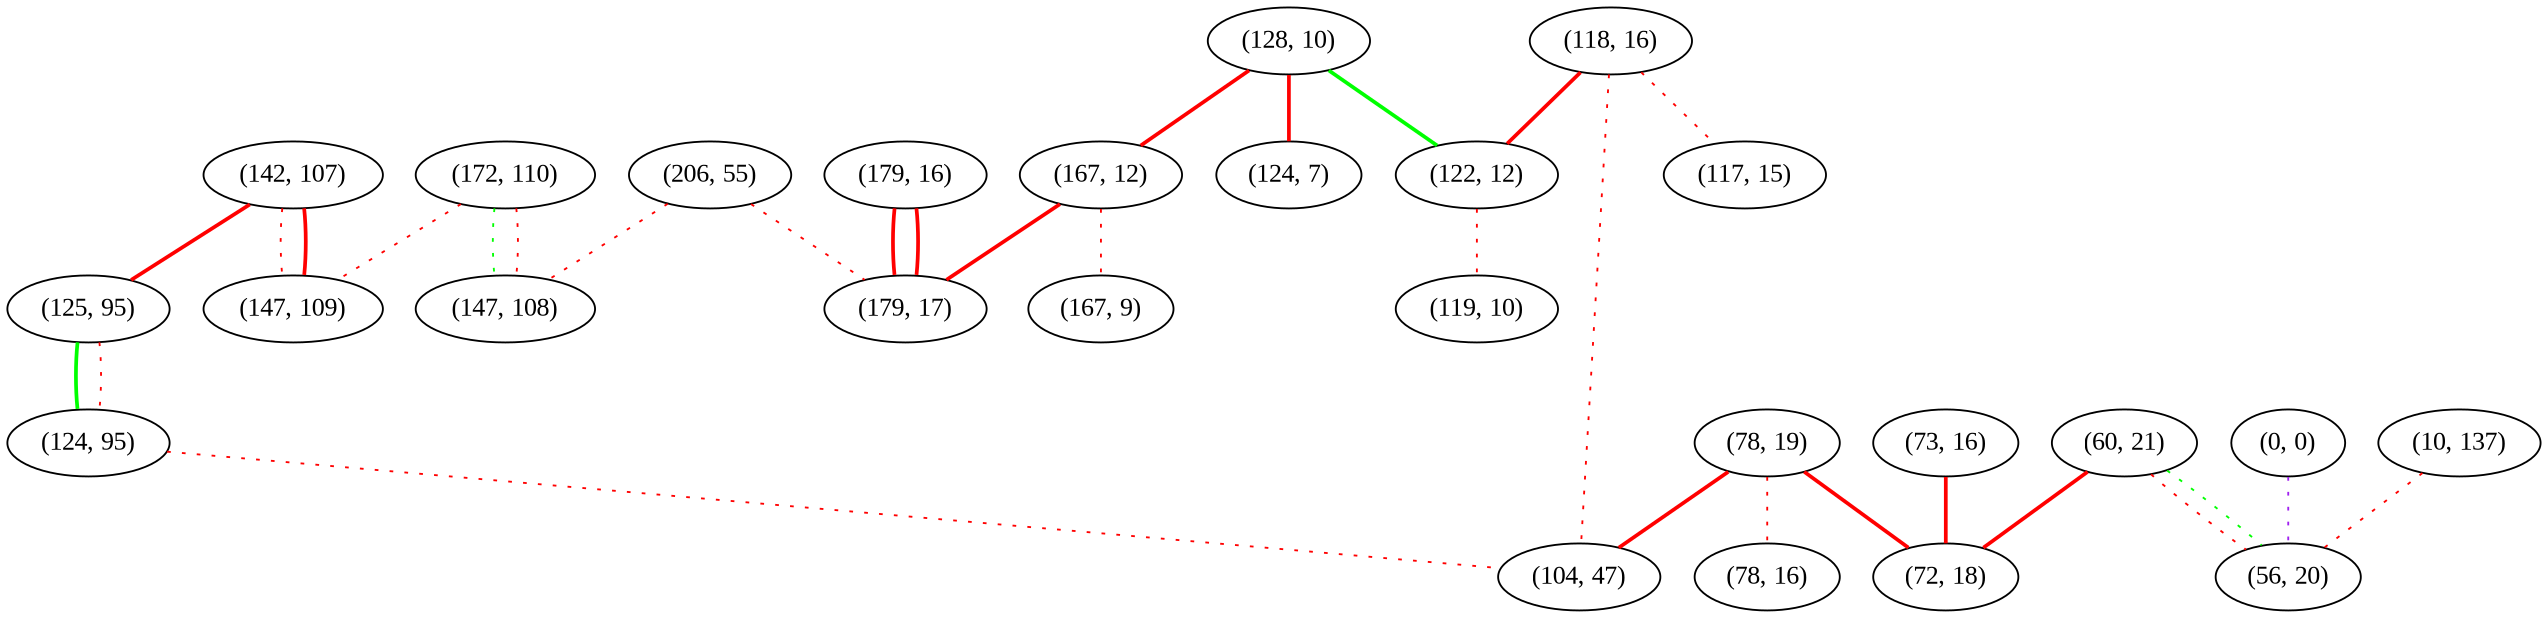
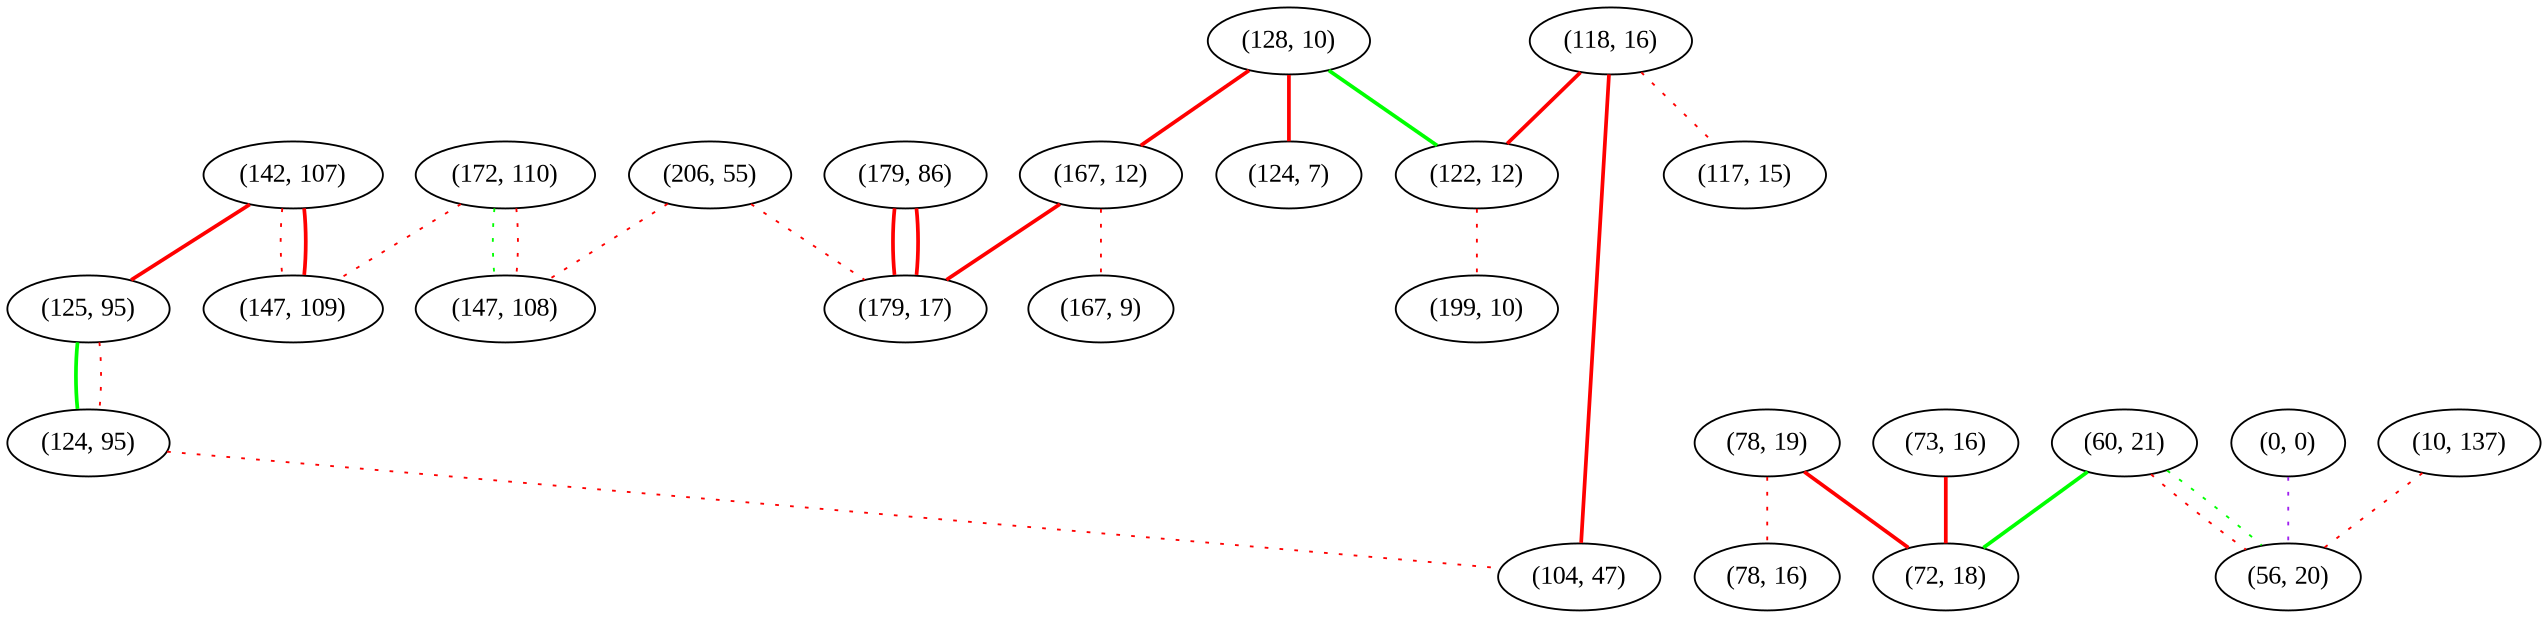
node "(179, 16)": label "(179, 16)" -> "(179, 86)"
node "(119, 10)": label "(119, 10)" -> "(199, 10)"
edge "(118, 16)" -- "(104, 47)": style dotted -> bold
edge "(78, 19)" -- "(104, 47)": removed
edge "(60, 21)" -- "(72, 18)": color red -> green
